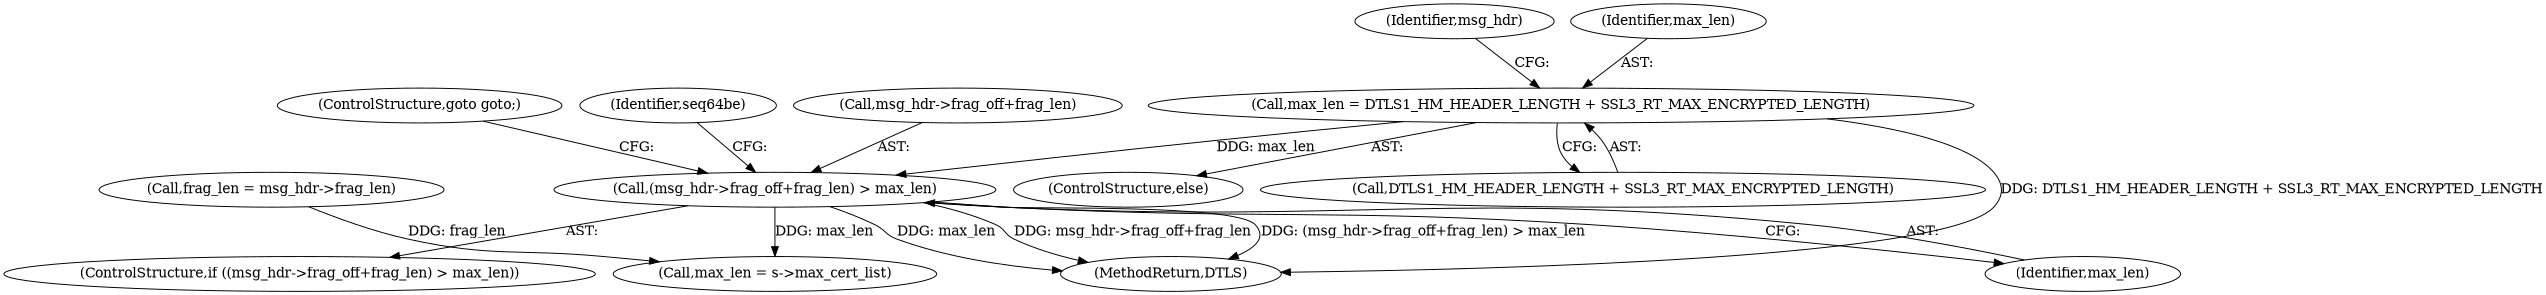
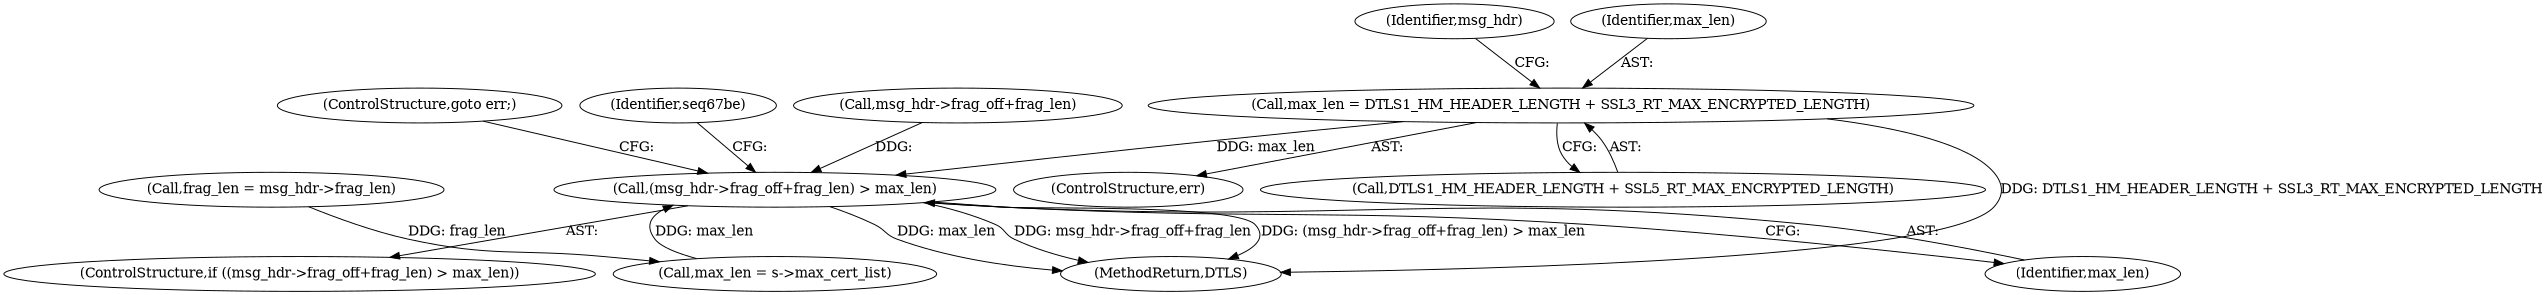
node "(ControlStructure,goto goto;)": label "(ControlStructure,goto goto;)" -> "(ControlStructure,goto err;)"
node "(Identifier,seq64be)": label "(Identifier,seq64be)" -> "(Identifier,seq67be)"
edge "(Call,msg_hdr->frag_off+frag_len)" -> "(Call,(msg_hdr->frag_off+frag_len) > max_len)": label "AST: " -> "DDG: "
node "(ControlStructure,else)": label "(ControlStructure,else)" -> "(ControlStructure,err)"
node "(Call,DTLS1_HM_HEADER_LENGTH + SSL3_RT_MAX_ENCRYPTED_LENGTH)": label "(Call,DTLS1_HM_HEADER_LENGTH + SSL3_RT_MAX_ENCRYPTED_LENGTH)" -> "(Call,DTLS1_HM_HEADER_LENGTH + SSL5_RT_MAX_ENCRYPTED_LENGTH)"
edge "(Call,(msg_hdr->frag_off+frag_len) > max_len)" -> "(Call,max_len = s->max_cert_list)": reversed
